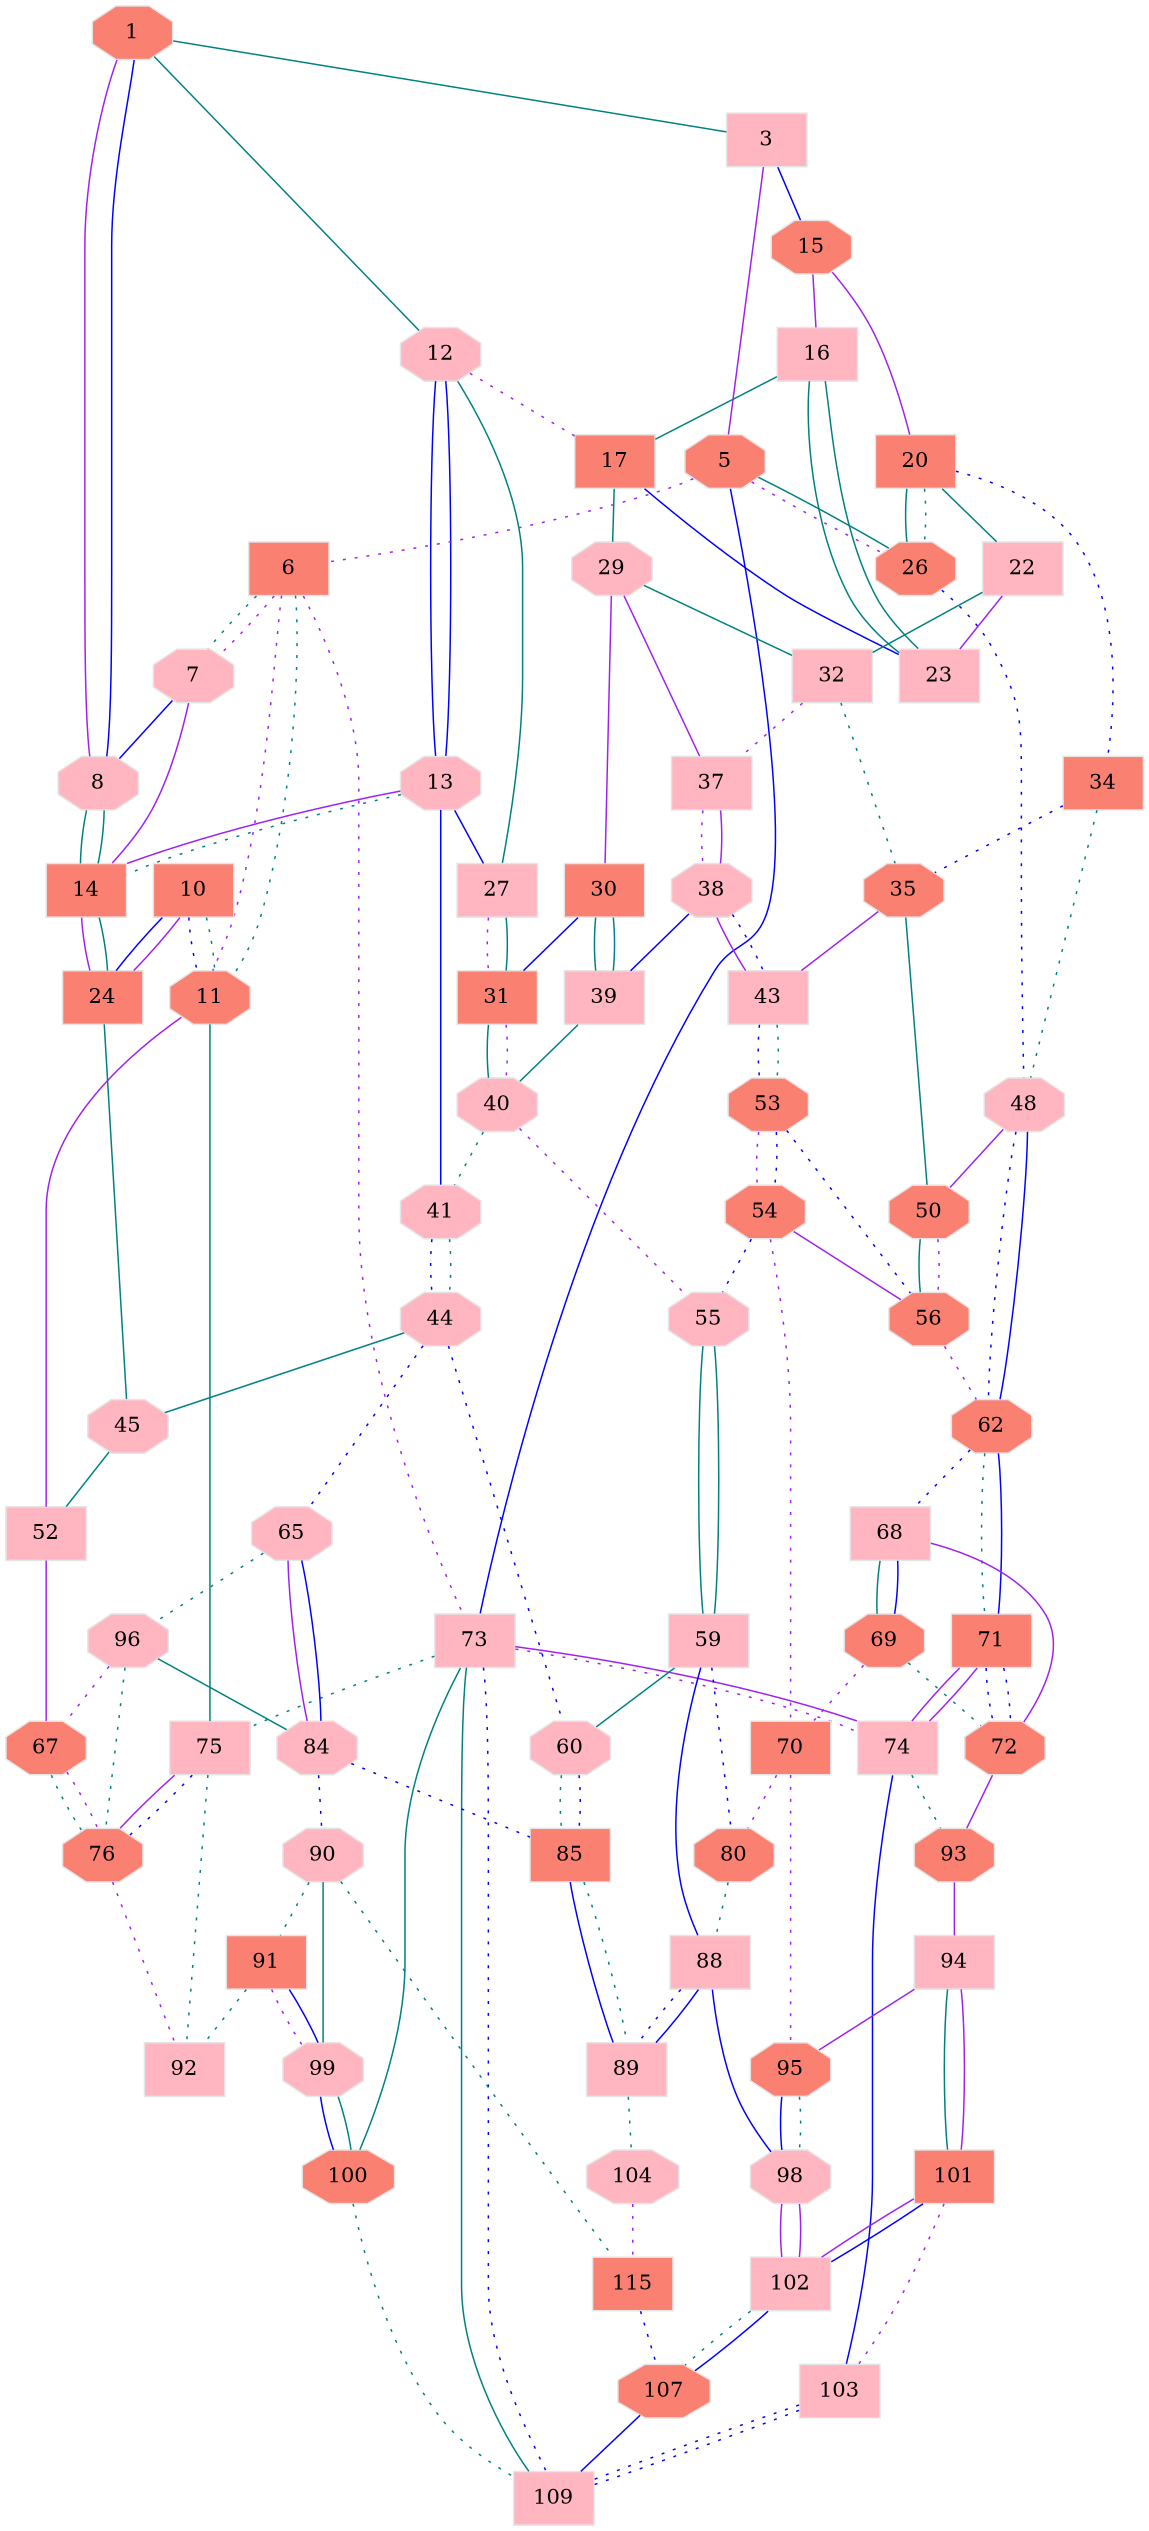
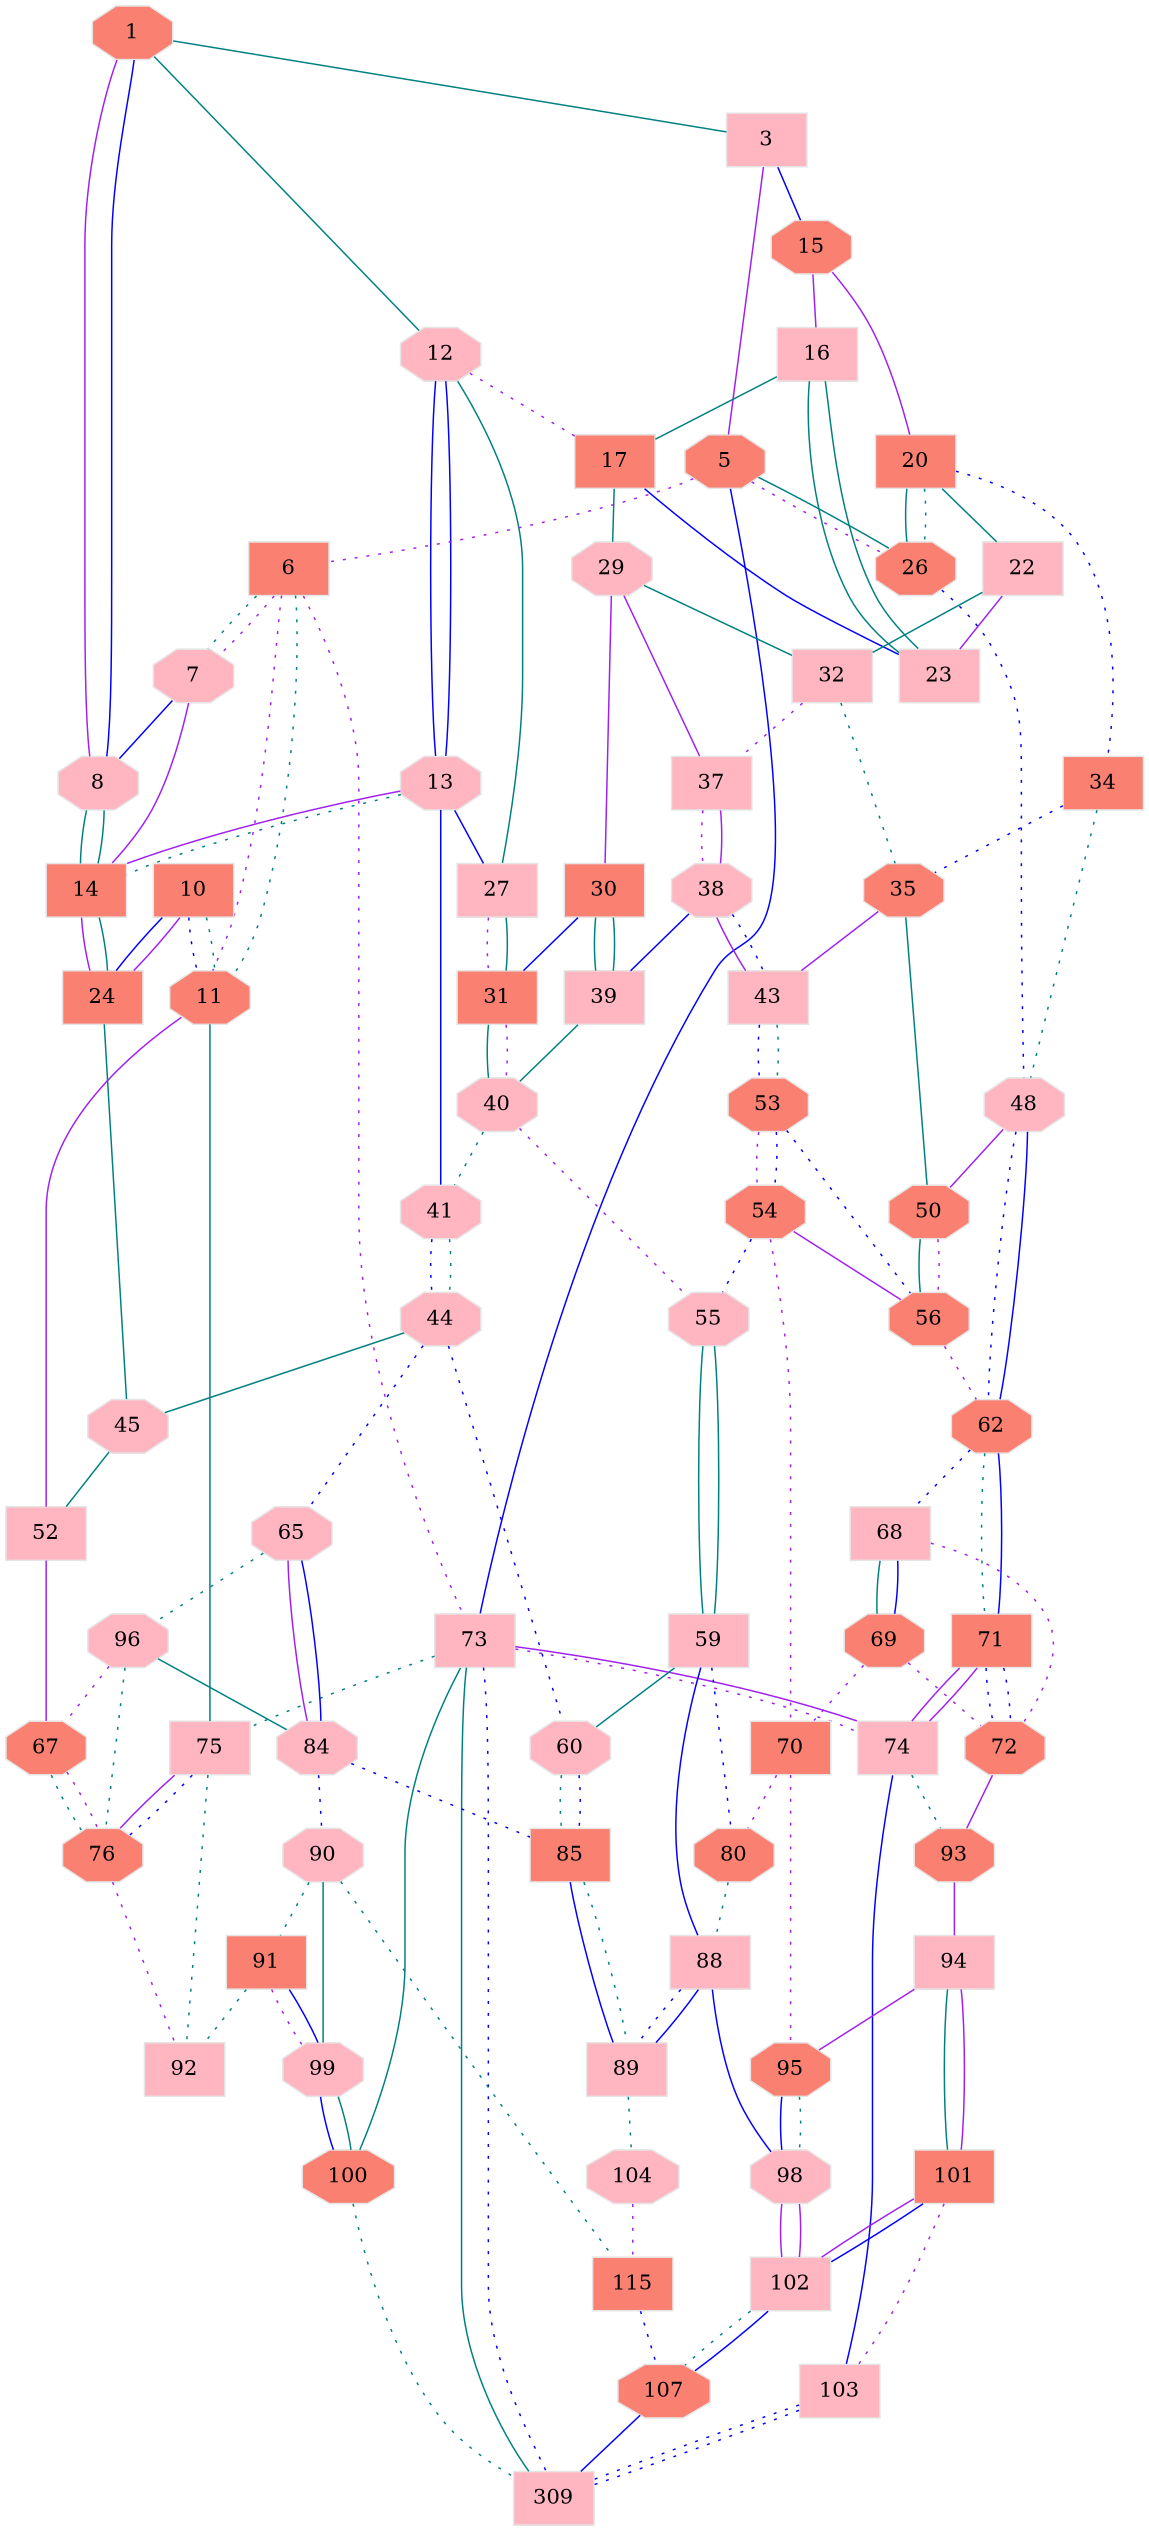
edge "68" -- "72": style solid -> dotted
edge "69" -- "72": color teal -> purple
node "109": label "109" -> "309"
